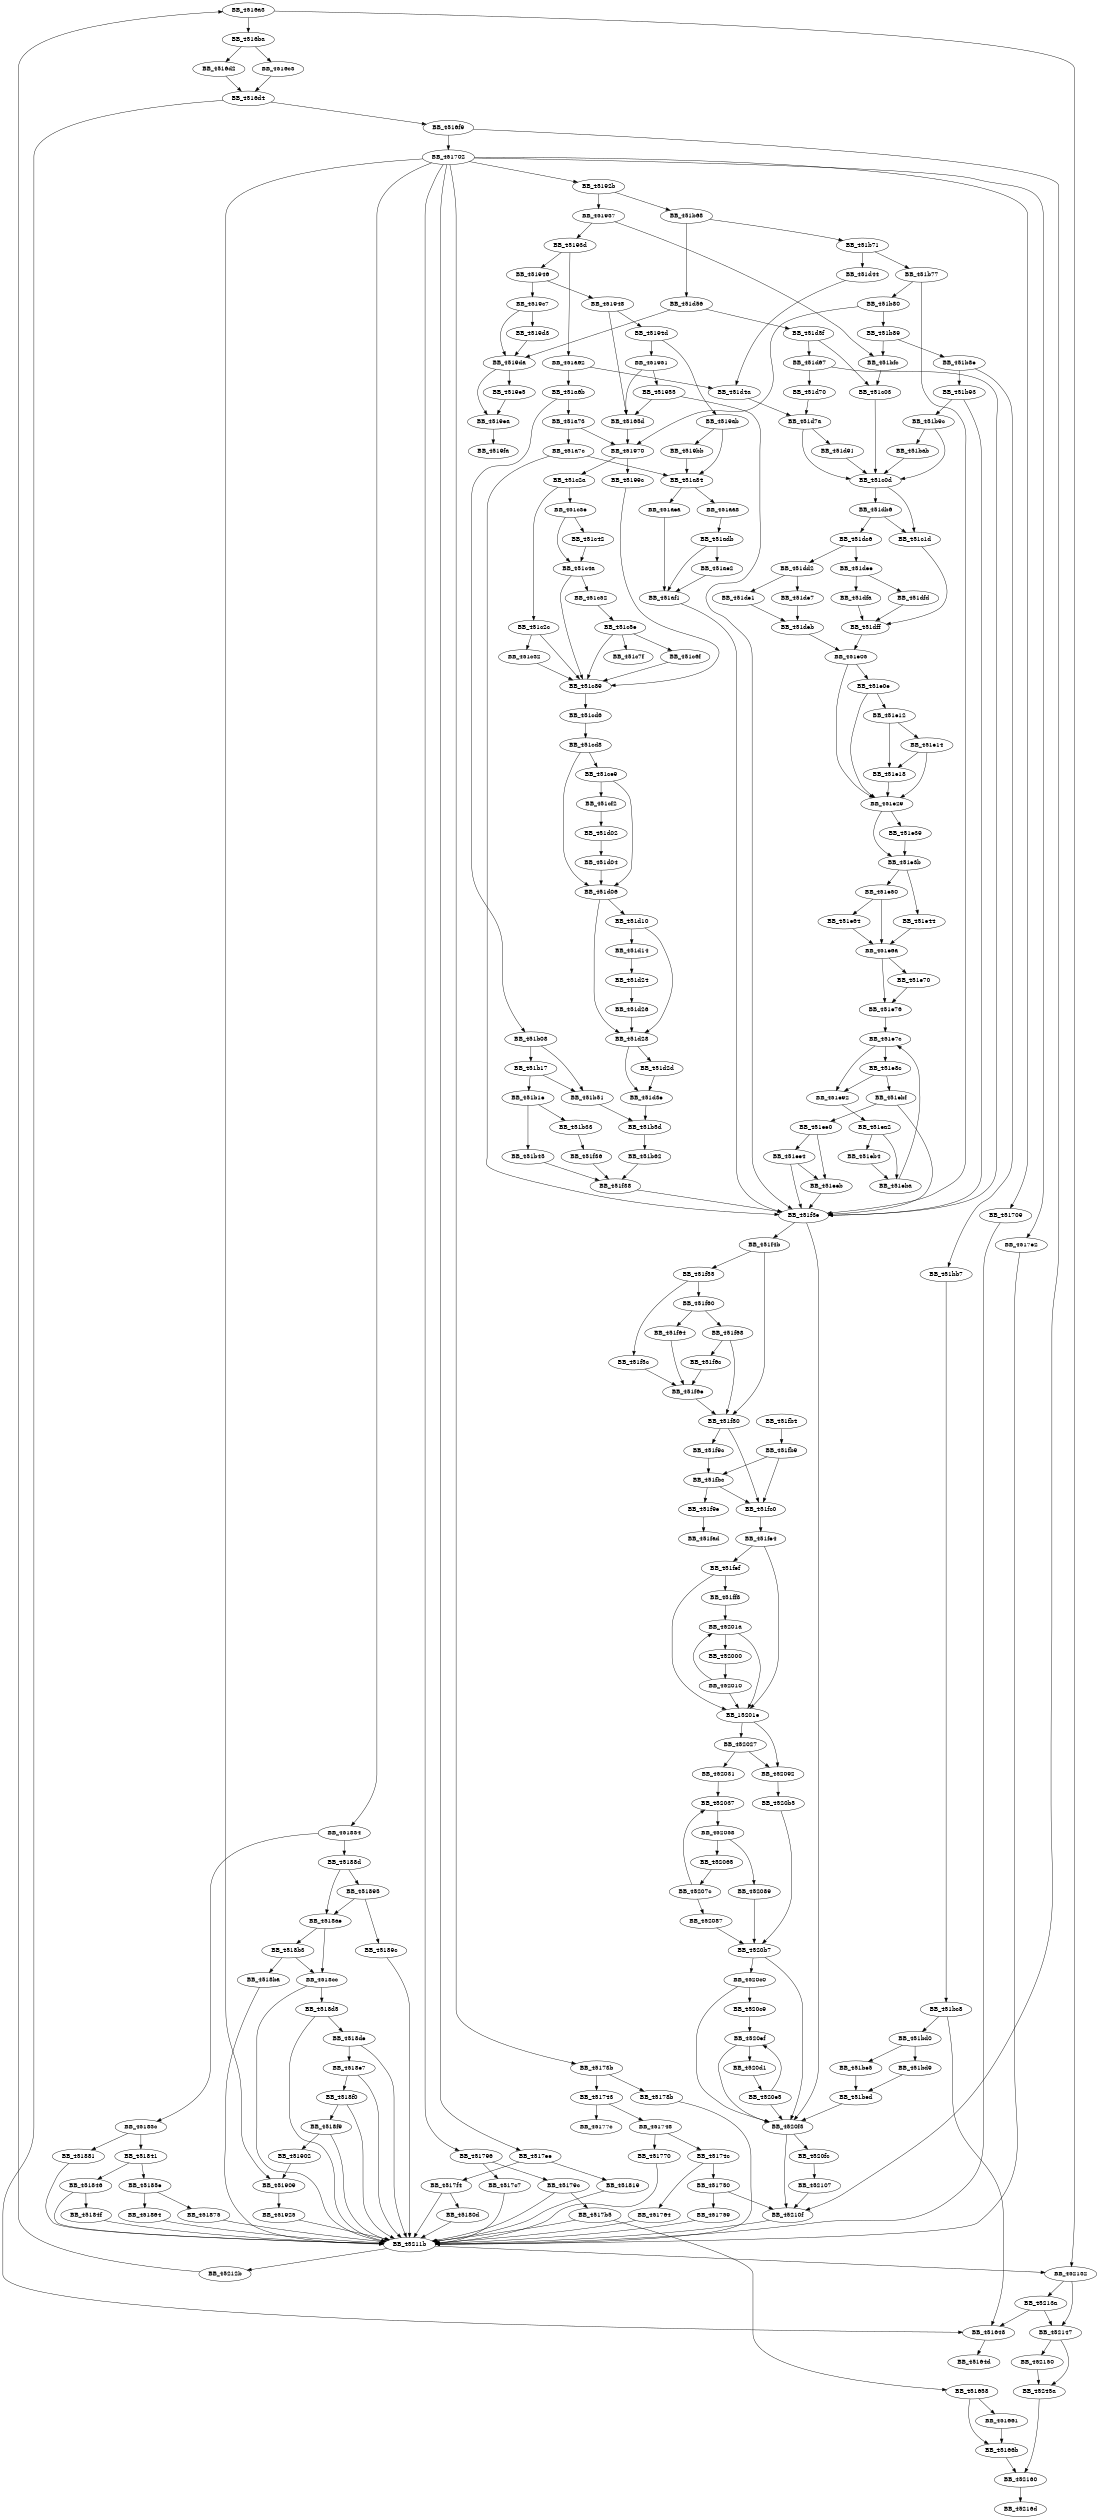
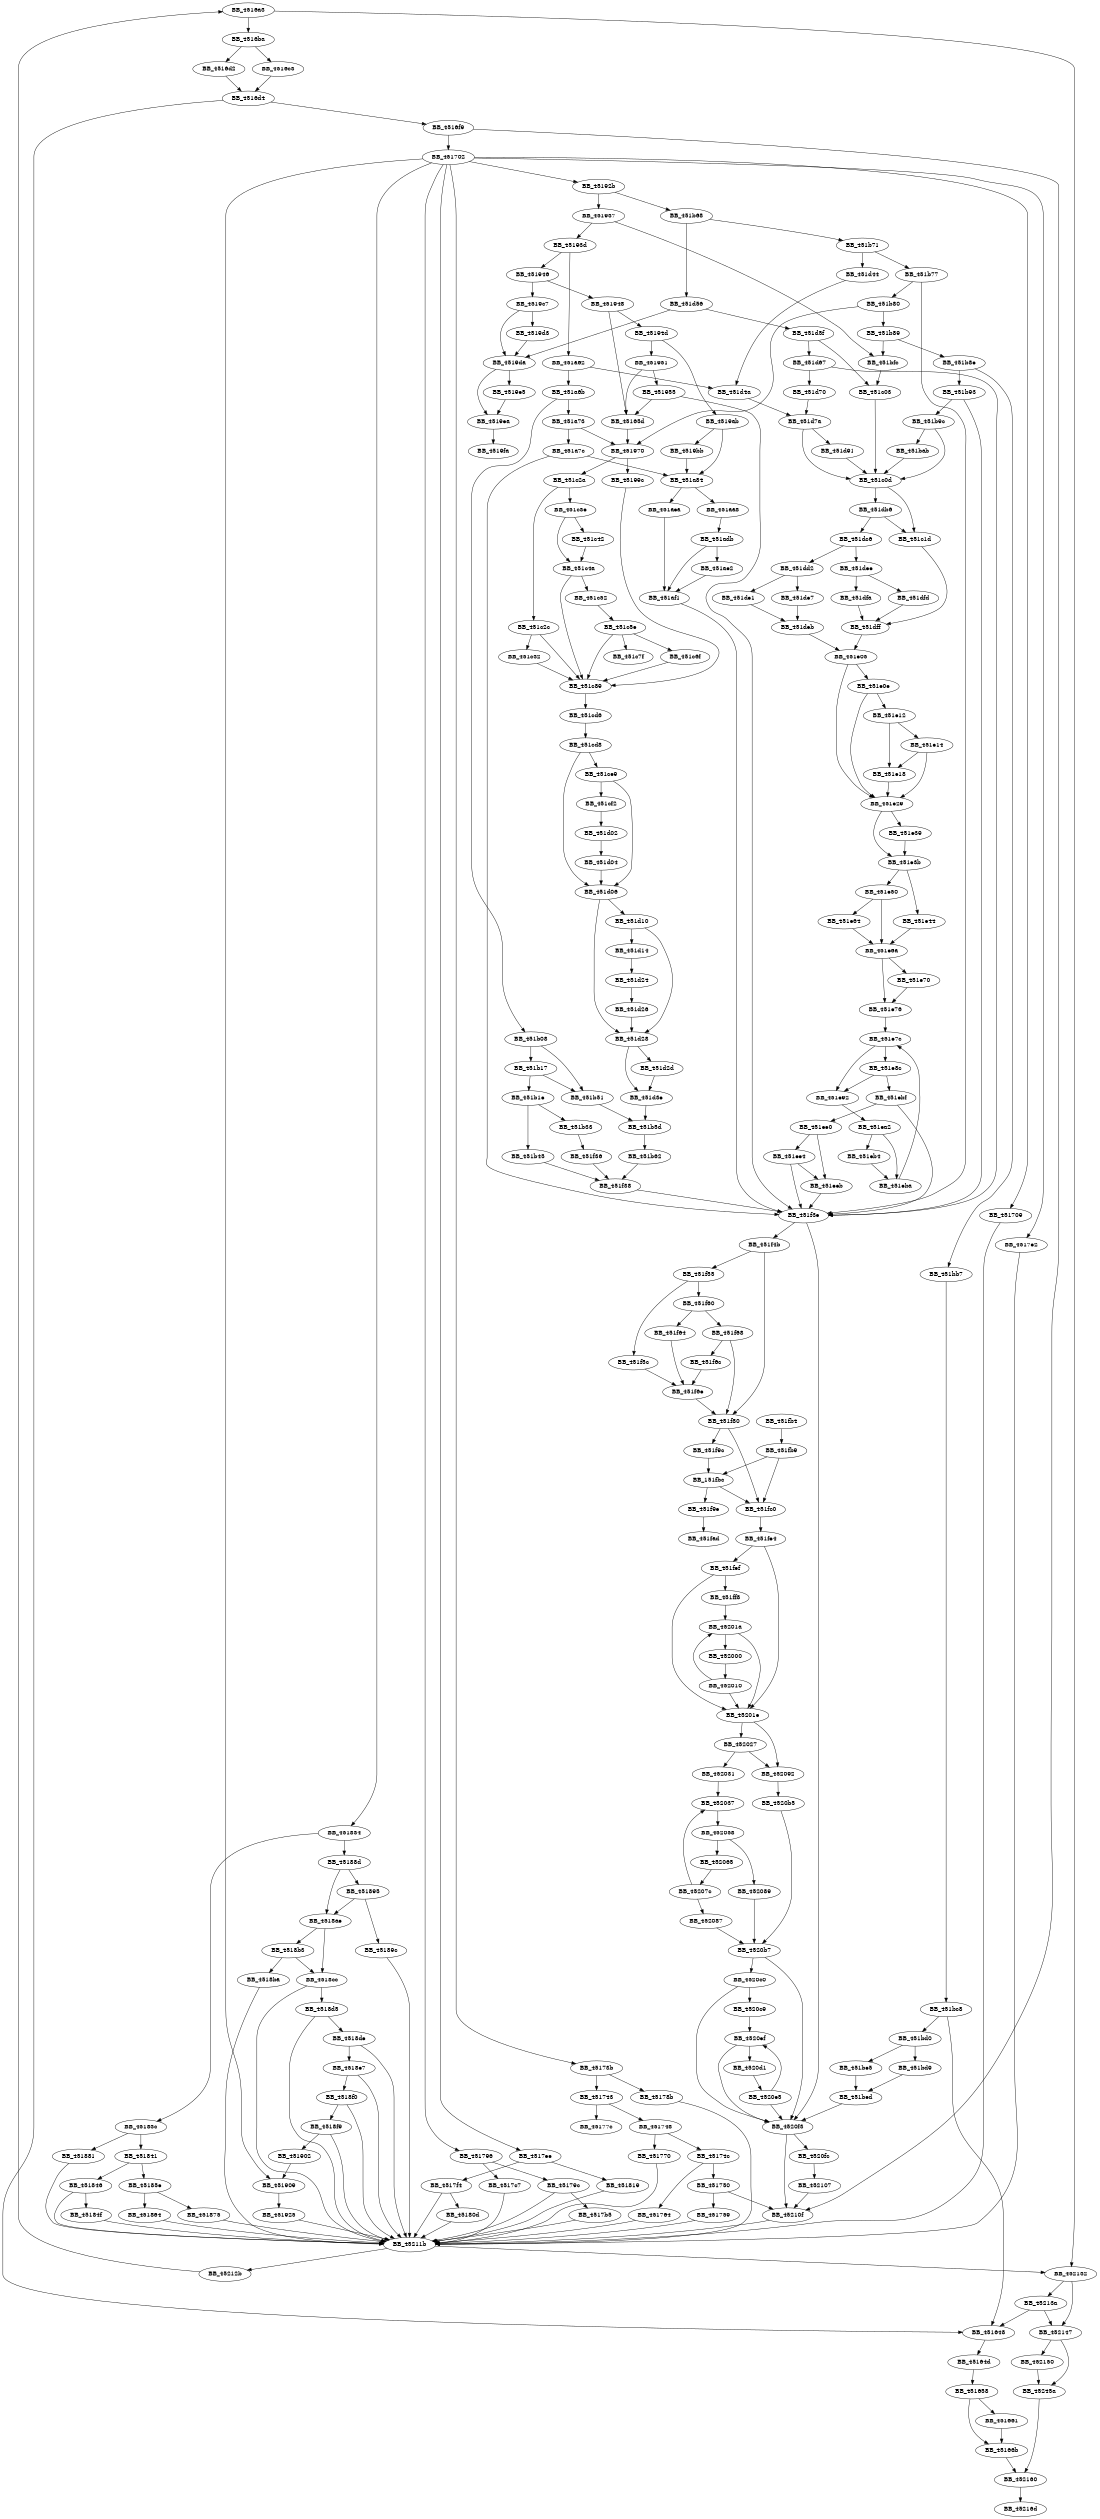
node "BB_451fbc": label "BB_451fbc" -> "BB_151fbc"
node "BB_15201e": label "BB_15201e" -> "BB_45201e"
edge "BB_4517b5" -> "BB_451658": now "BB_45164d" -> "BB_451658"
